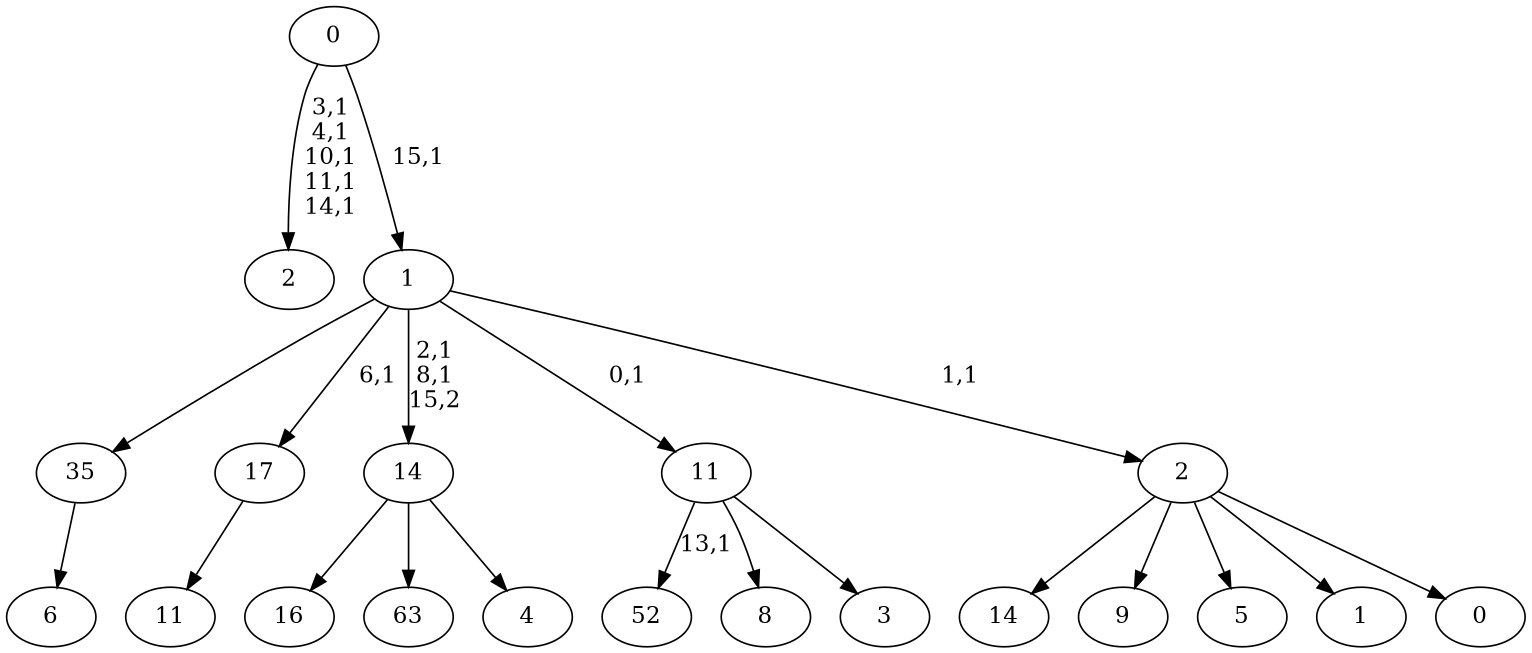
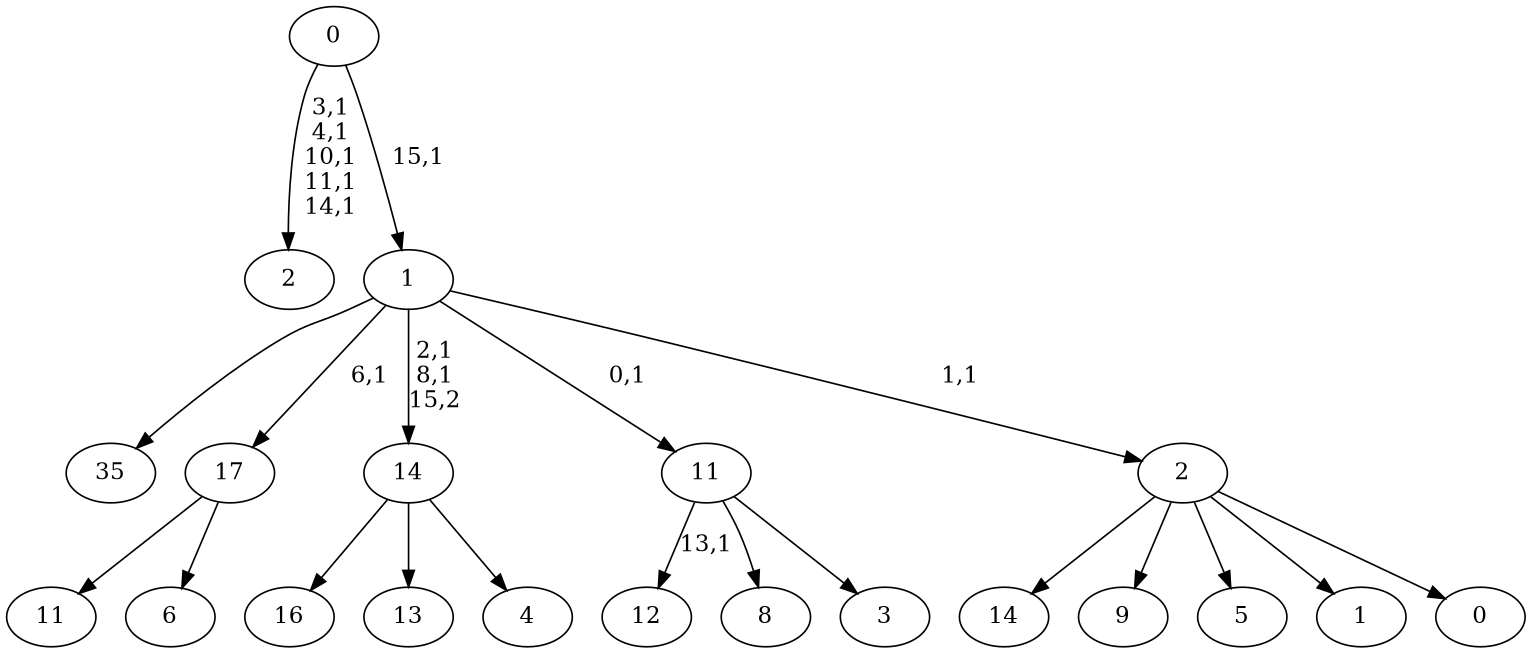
edge "35" -> "6": now "17" -> "6"
node "63": label "63" -> "13"
node "52": label "52" -> "12"
